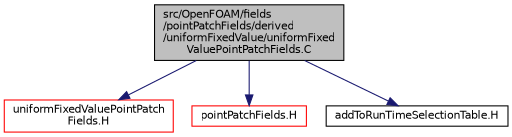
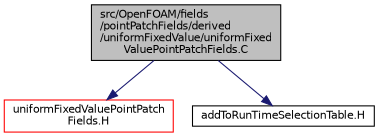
node "pointPatchFields.H": removed
